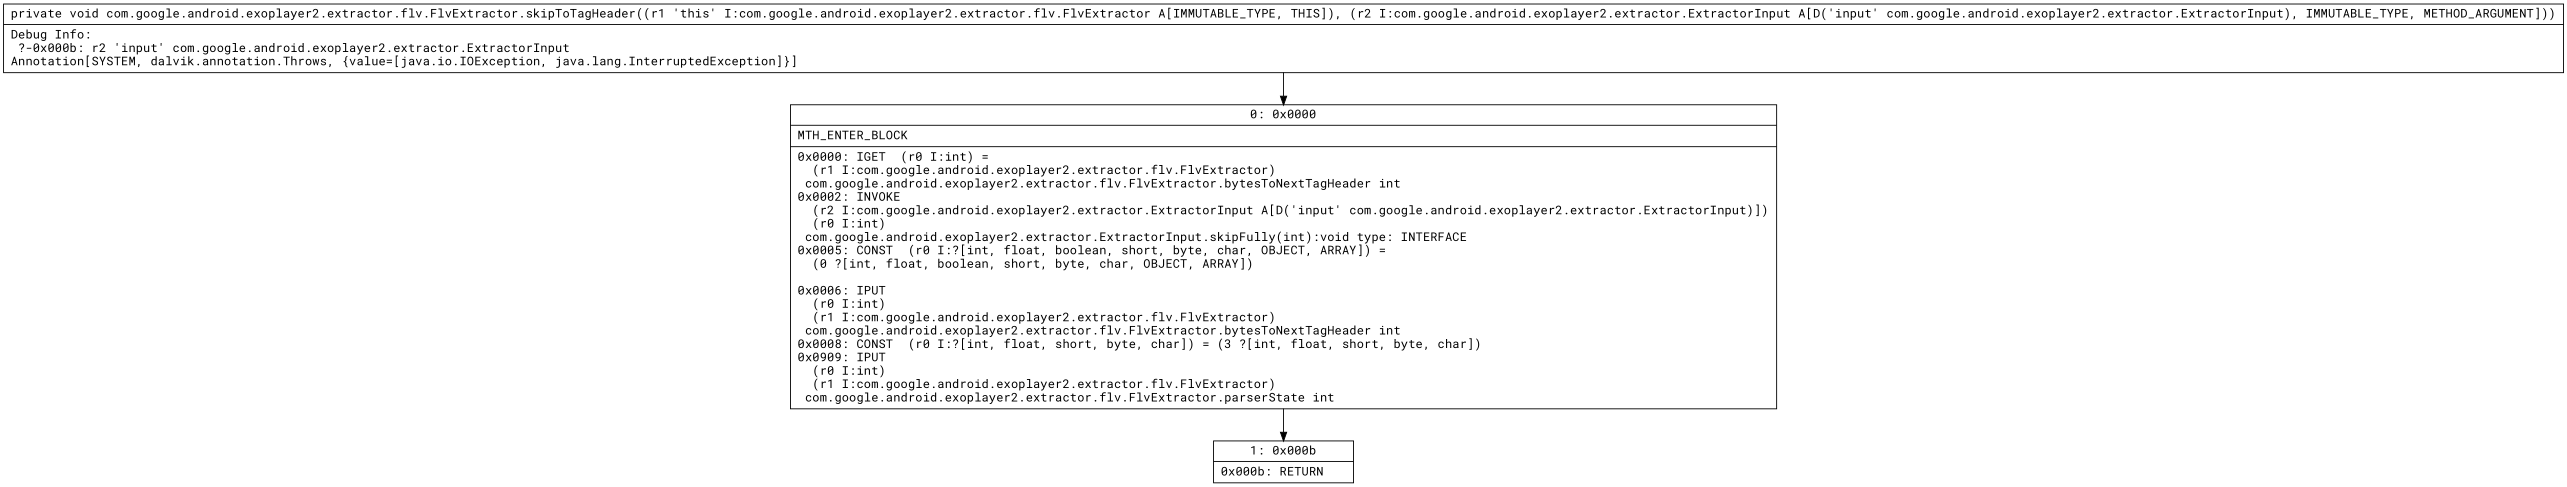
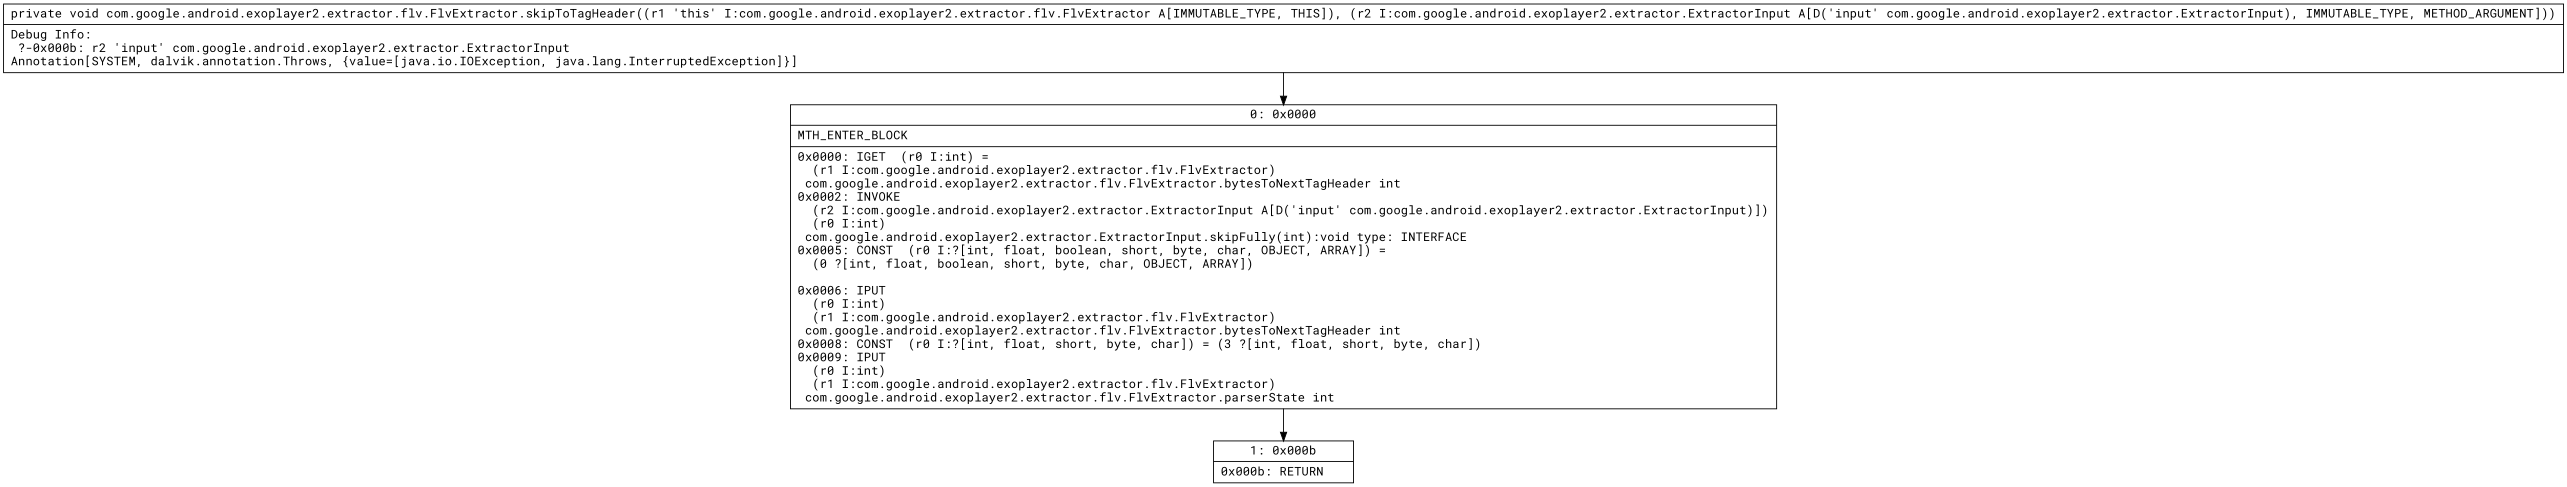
node "0: 0x0000": text "0x0909: IPUT" -> "0x0009: IPUT"
